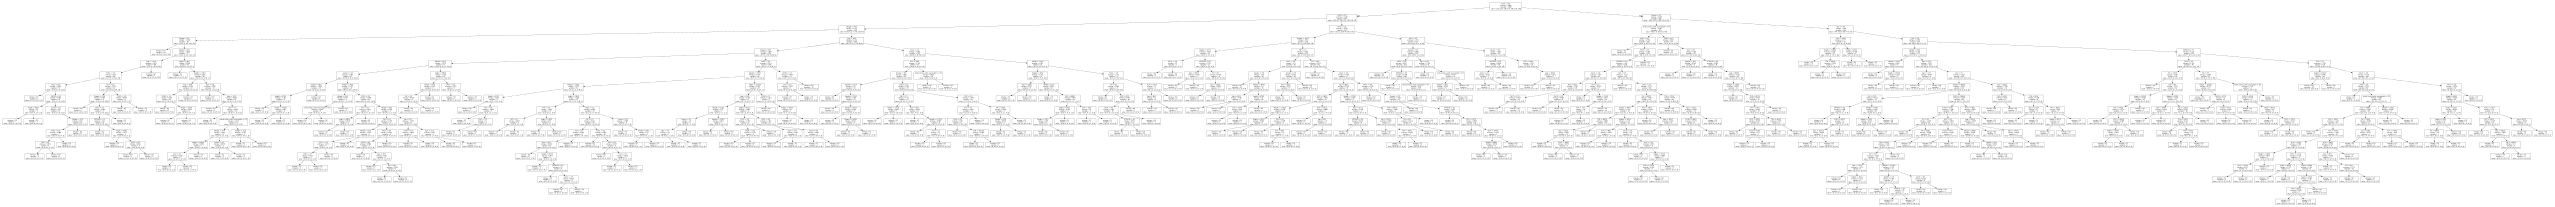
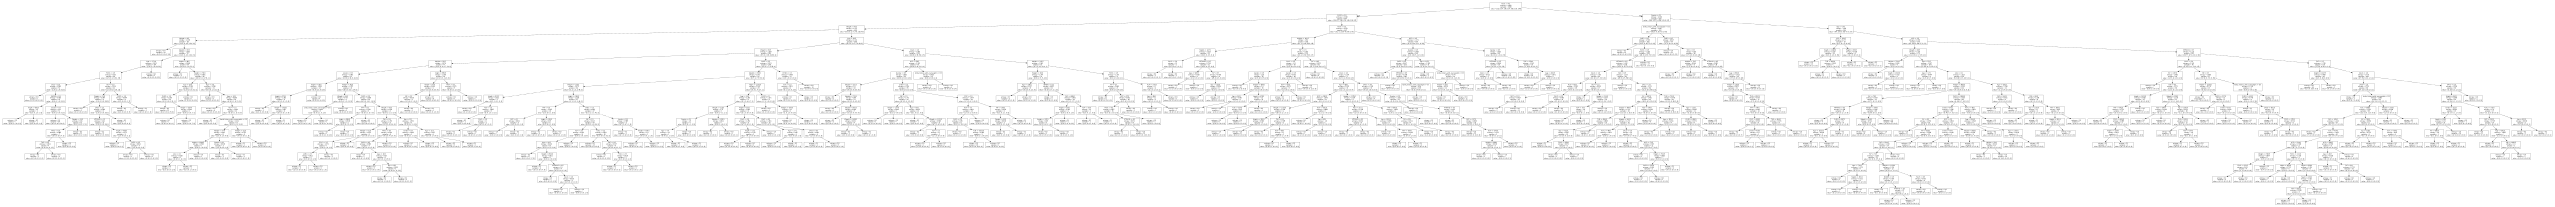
node "entropy = 0.0 samples = 10 value = [0, 10, 0, 0, 0, 0, 0]": added
node "entropy = 0.0 samples = 34 value = [0, 0, 0, 0, 0, 34, 0]": added
